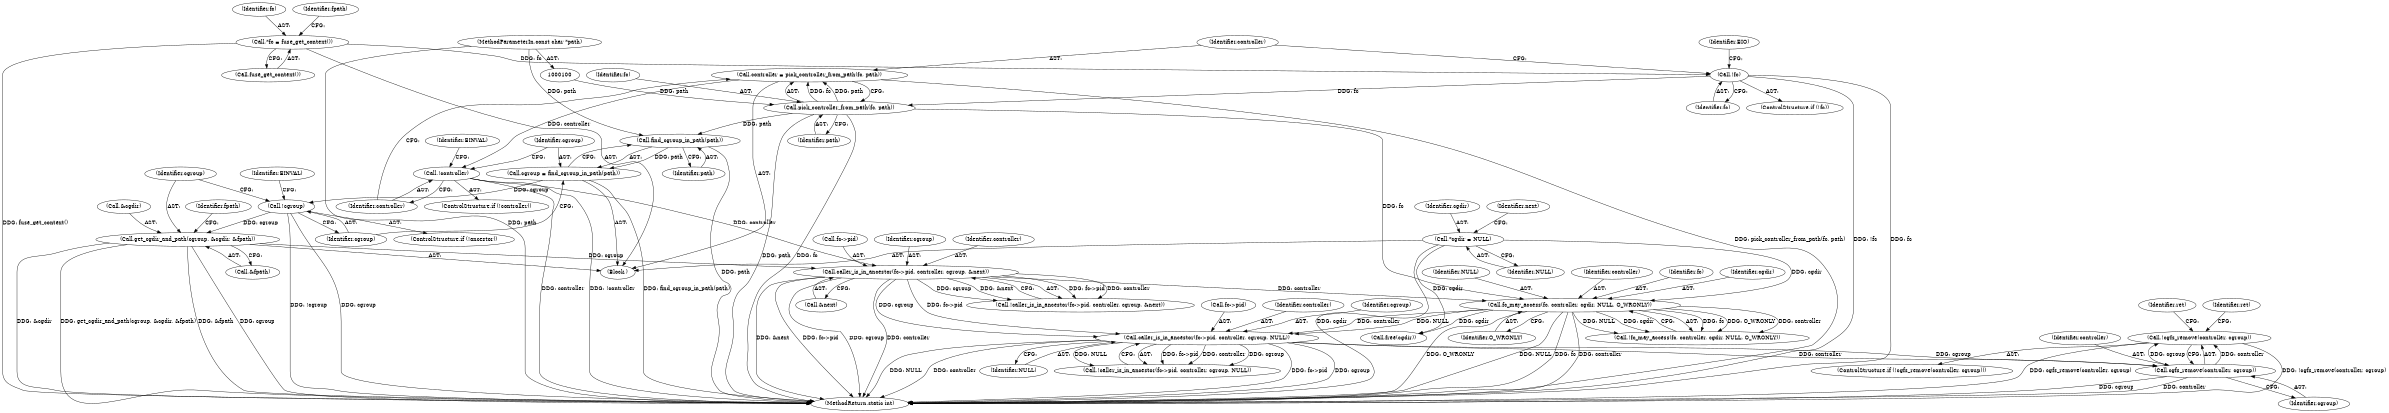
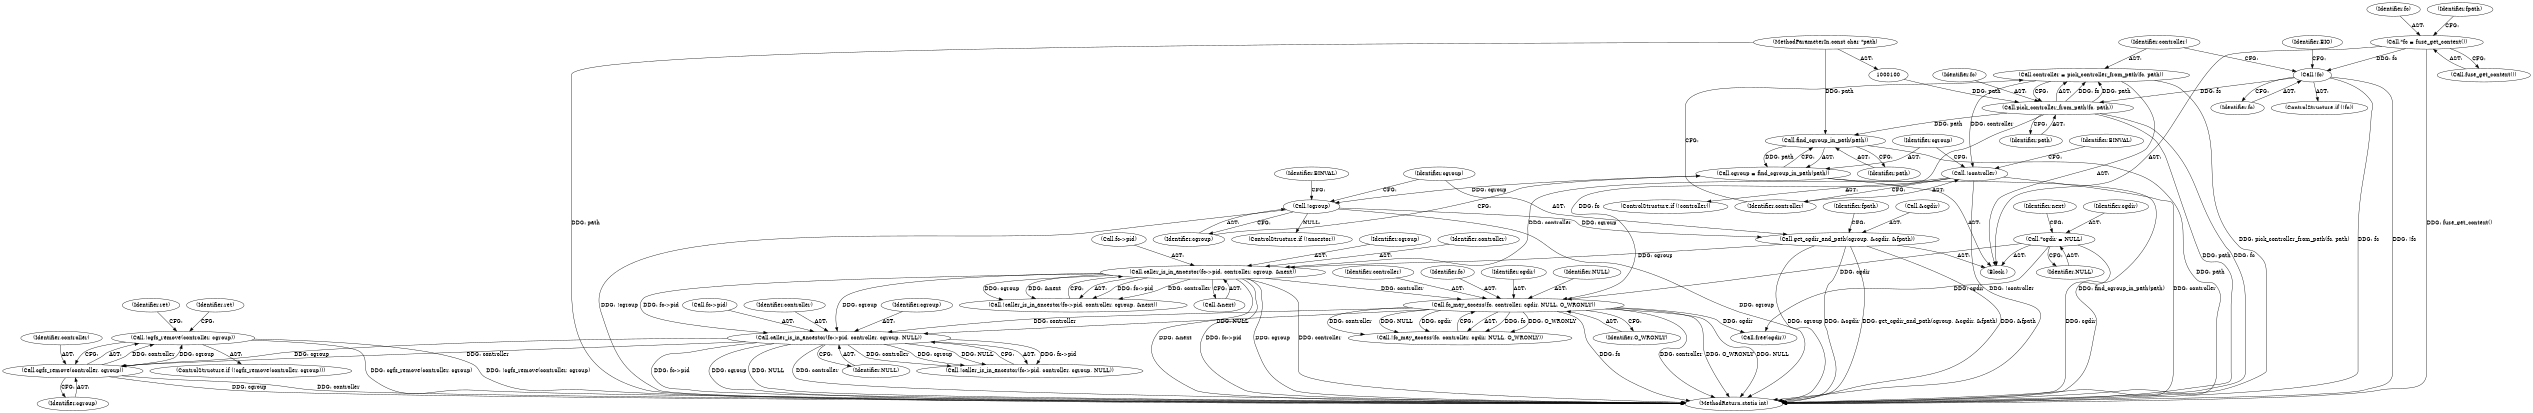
edge "(Call,!cgroup)" -> "(ControlStructure,if (!ancestor))": label "AST: " -> "NULL: "
node "(Call,&fpath)": removed
